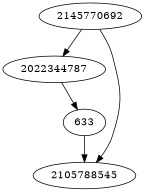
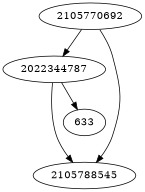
node "2145770692": label "2145770692" -> "2105770692"
edge "633" -> "2105788545": now "2022344787" -> "2105788545"
